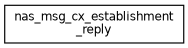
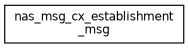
node "nas_msg_cx_establishment _reply": label "nas_msg_cx_establishment _reply" -> "nas_msg_cx_establishment _msg"
